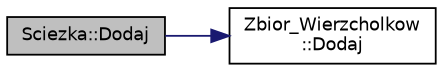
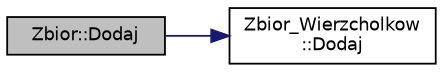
node "Sciezka::Dodaj": label "Sciezka::Dodaj" -> "Zbior::Dodaj"
